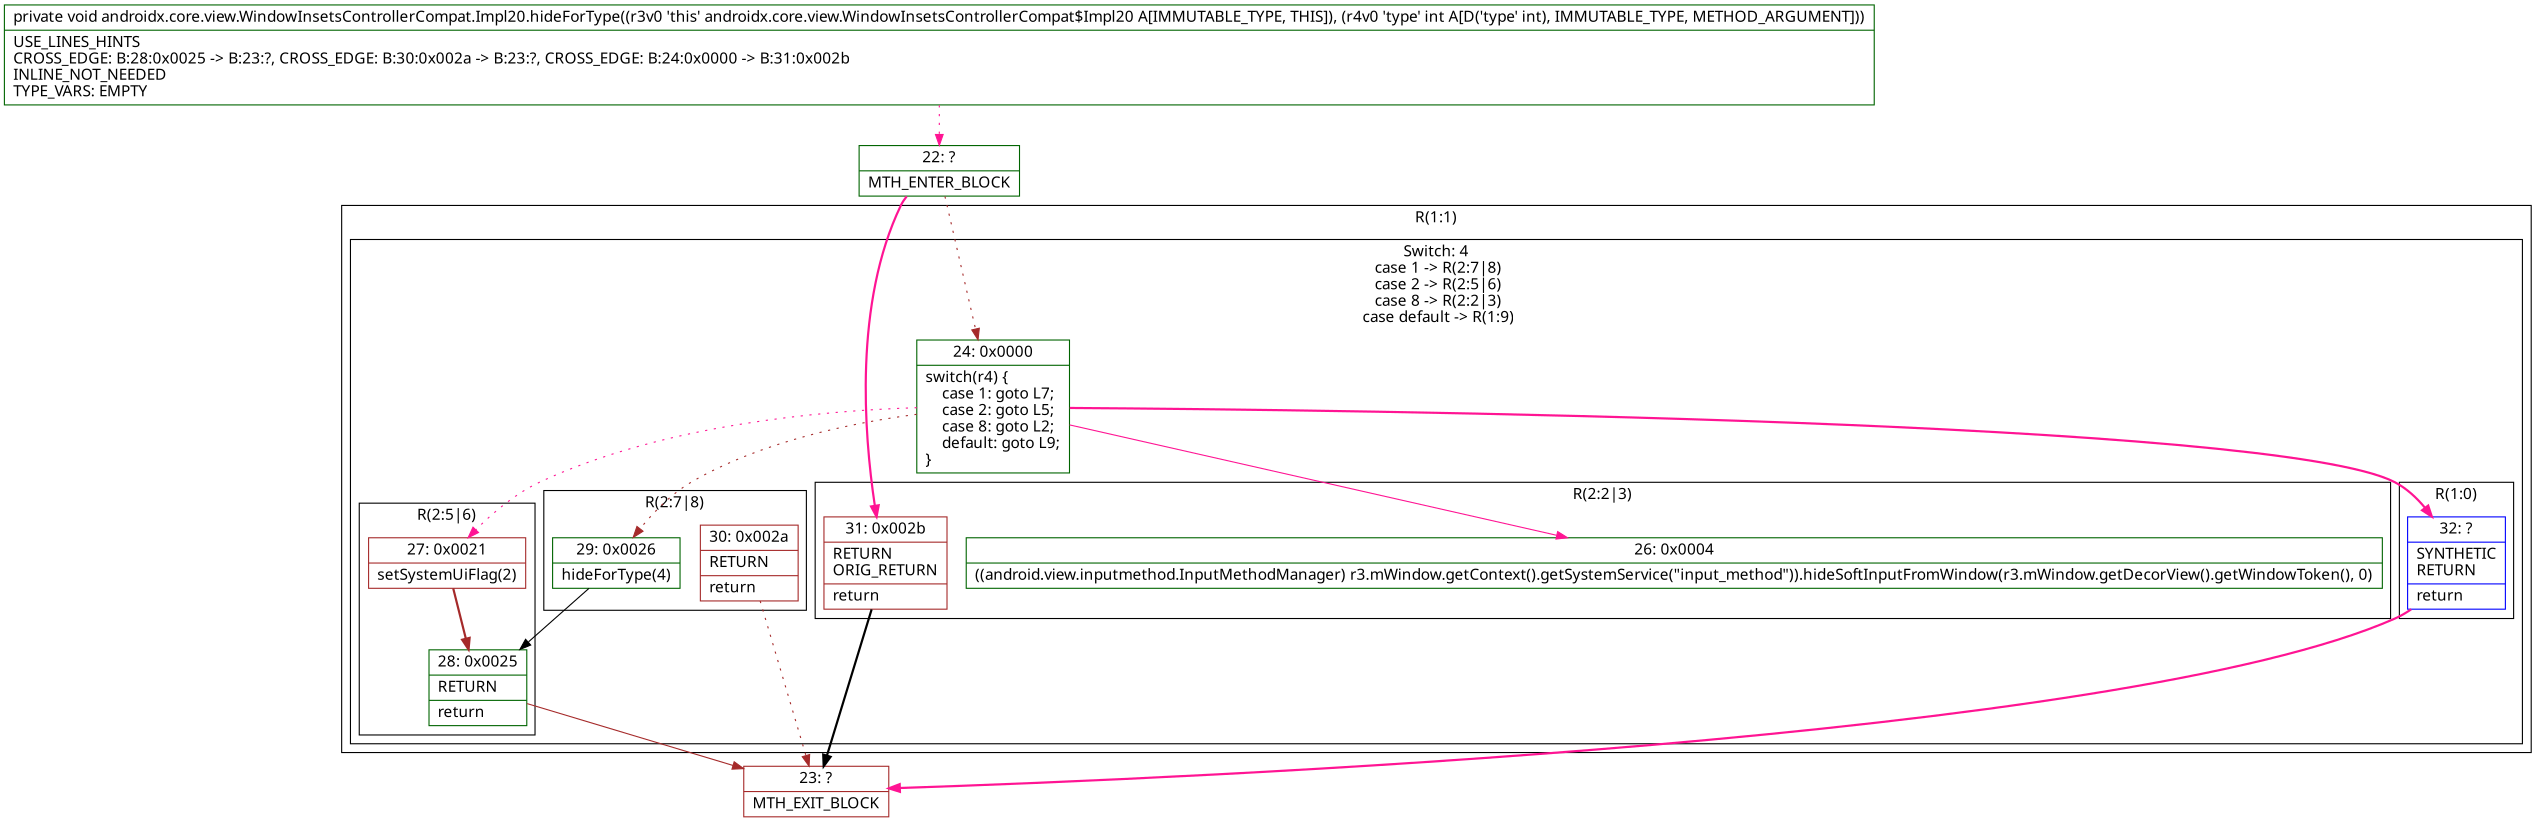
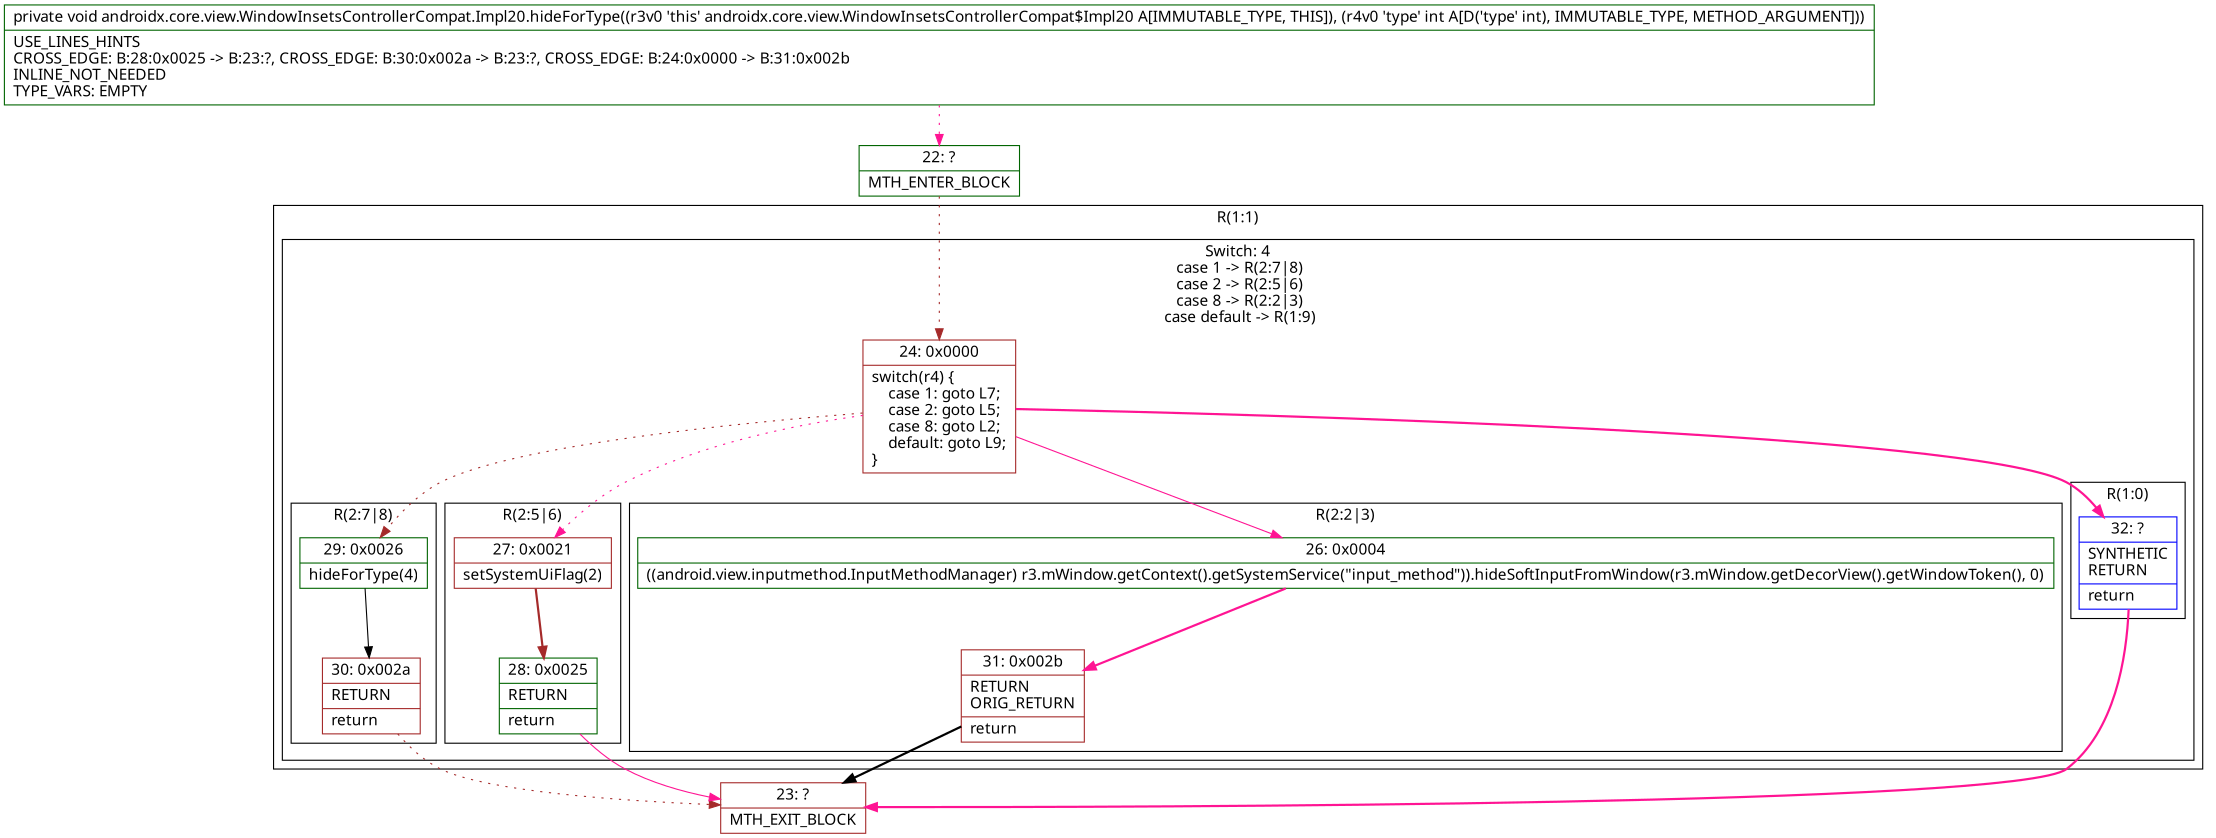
edge "22: ?" -> "31: 0x002b": now "26: 0x0004" -> "31: 0x002b"
node "24: 0x0000": color darkgreen -> brown
edge "29: 0x0026" -> "28: 0x0025": now "29: 0x0026" -> "30: 0x002a"
edge "28: 0x0025" -> "23: ?": color brown -> deeppink
